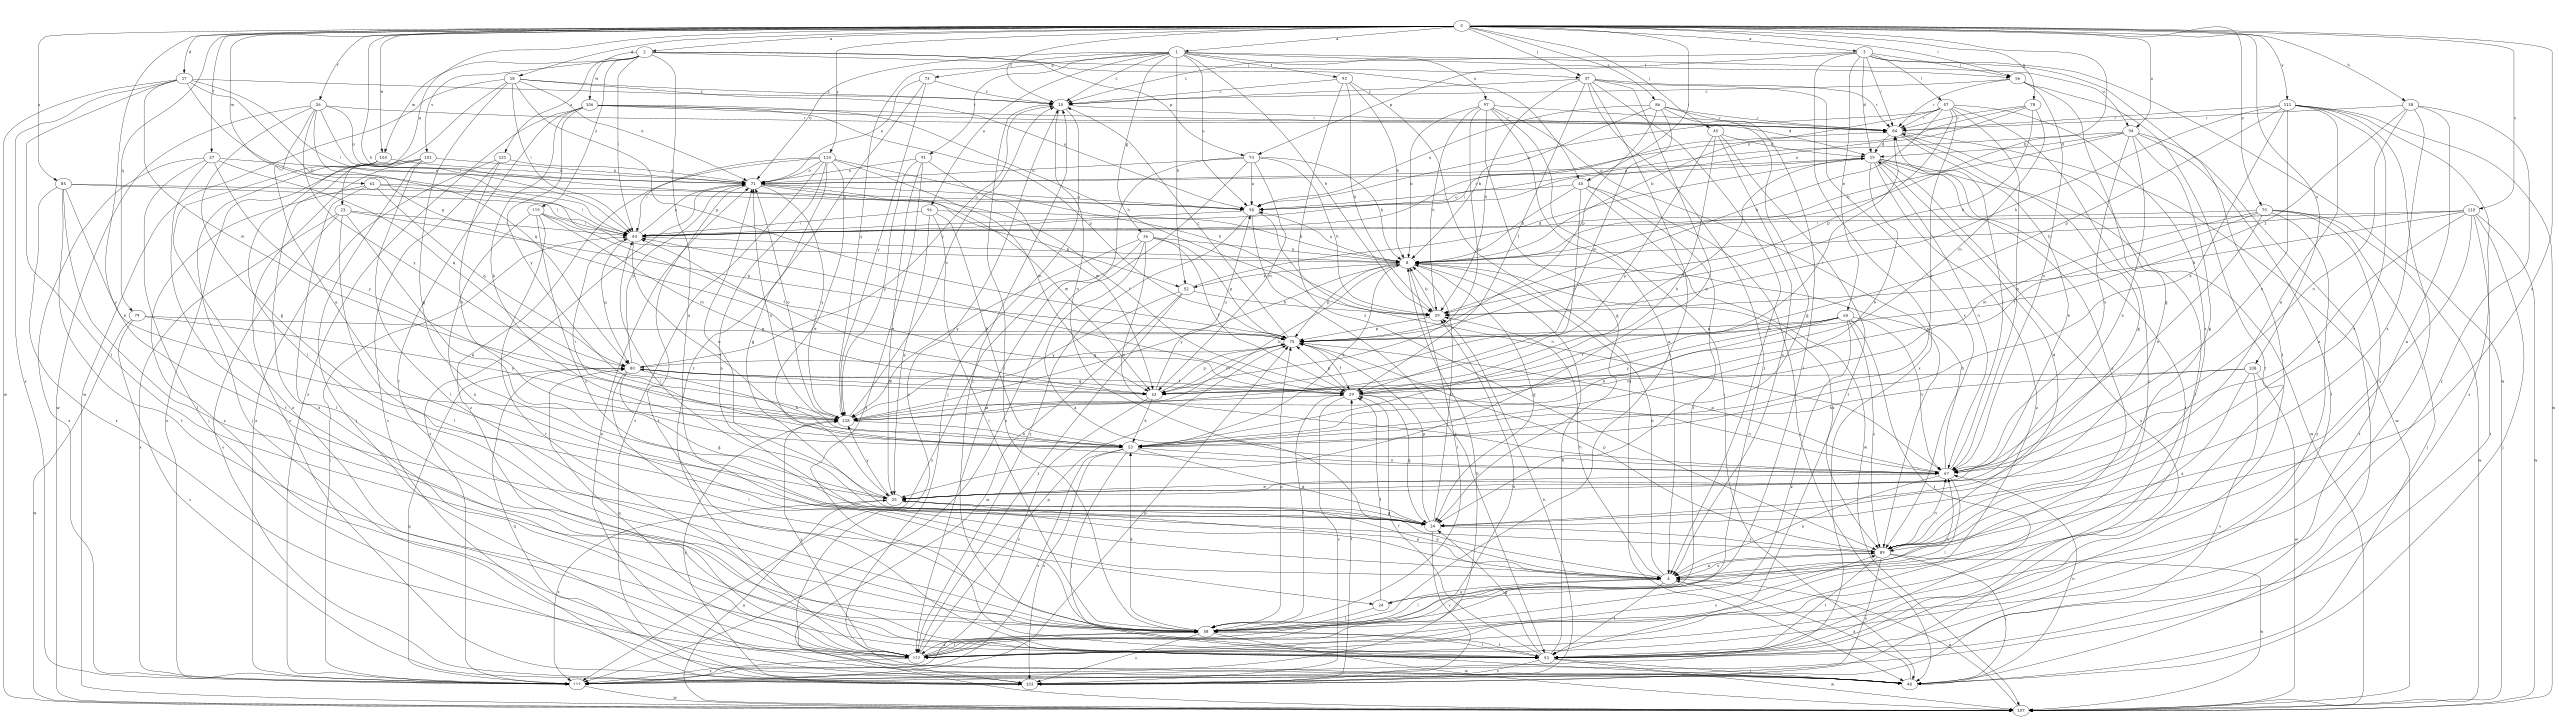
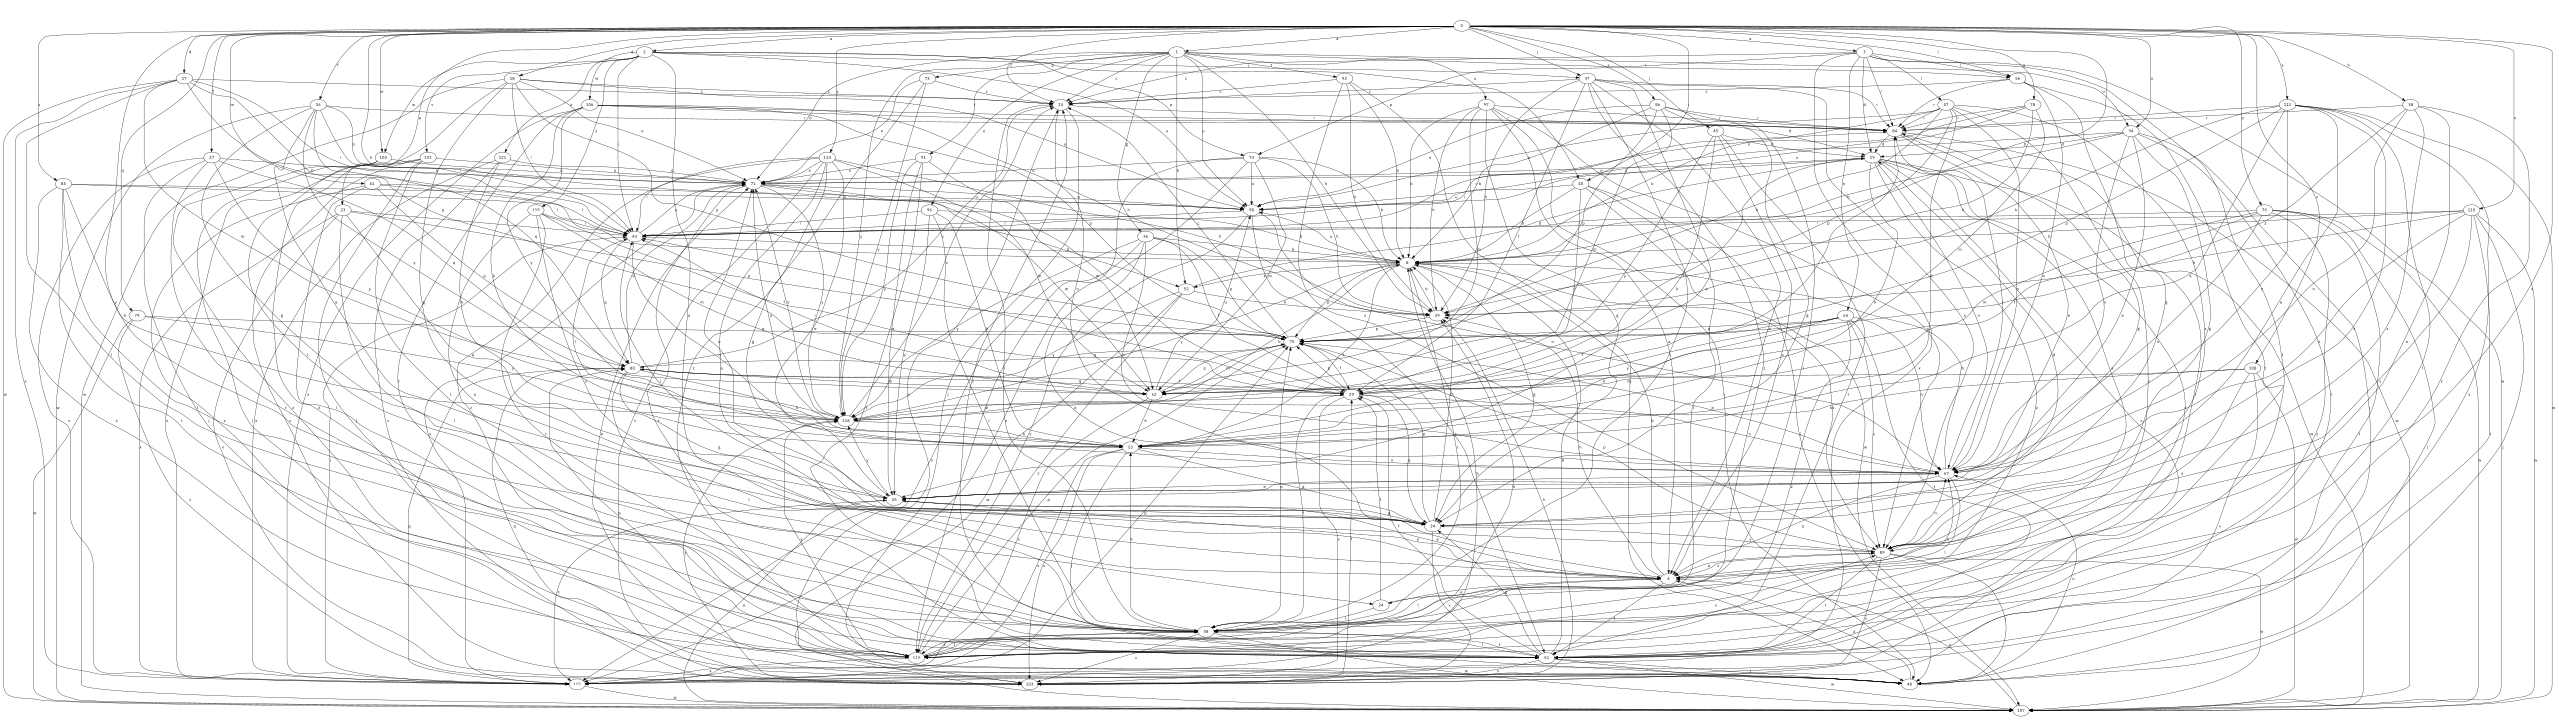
edge "2" -> "98": added, label "u"
